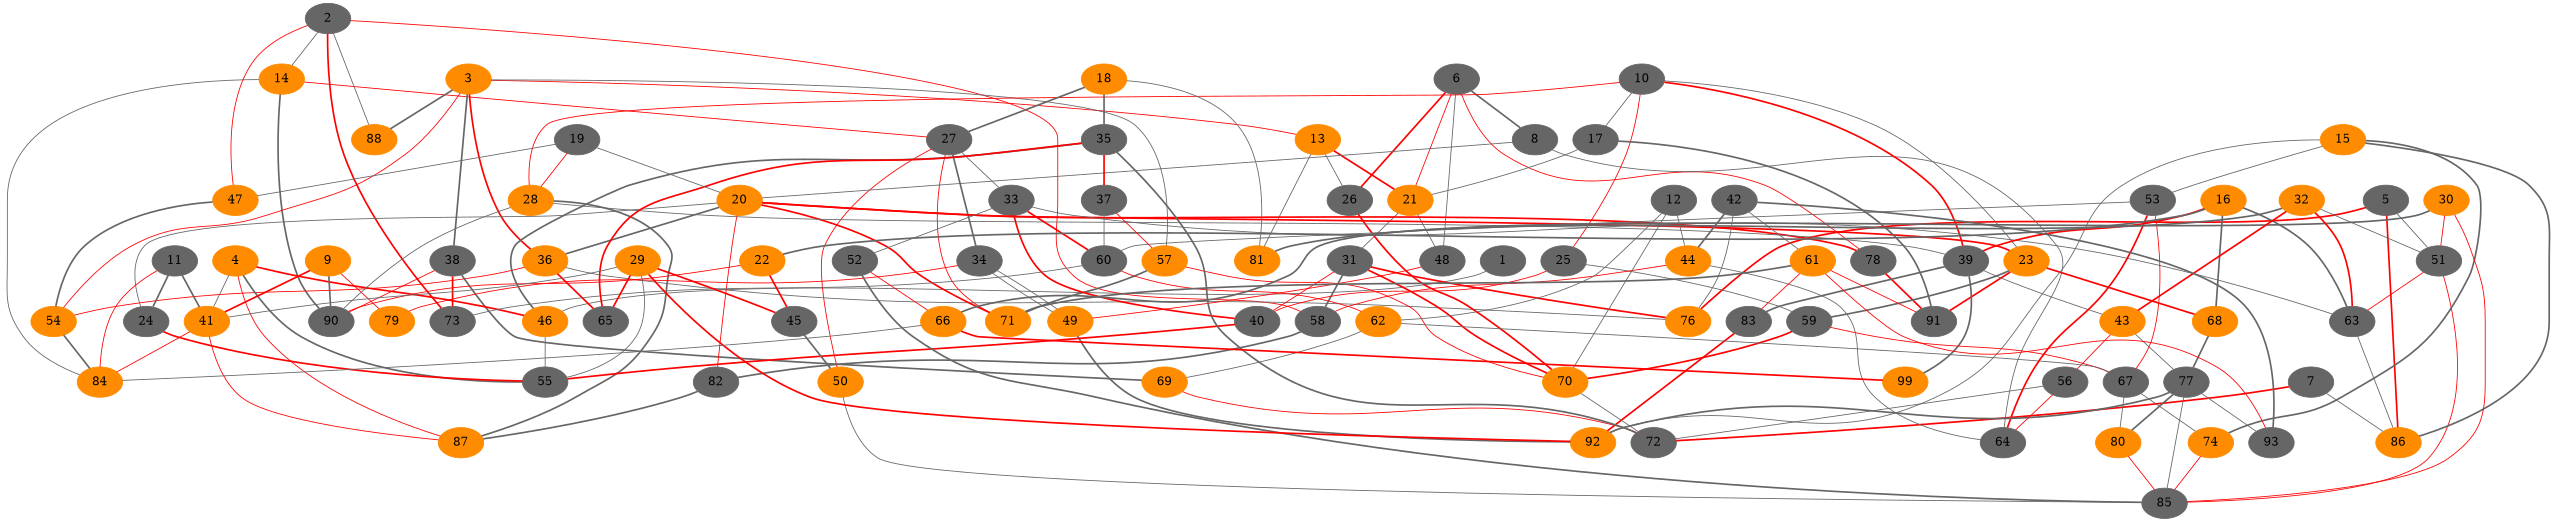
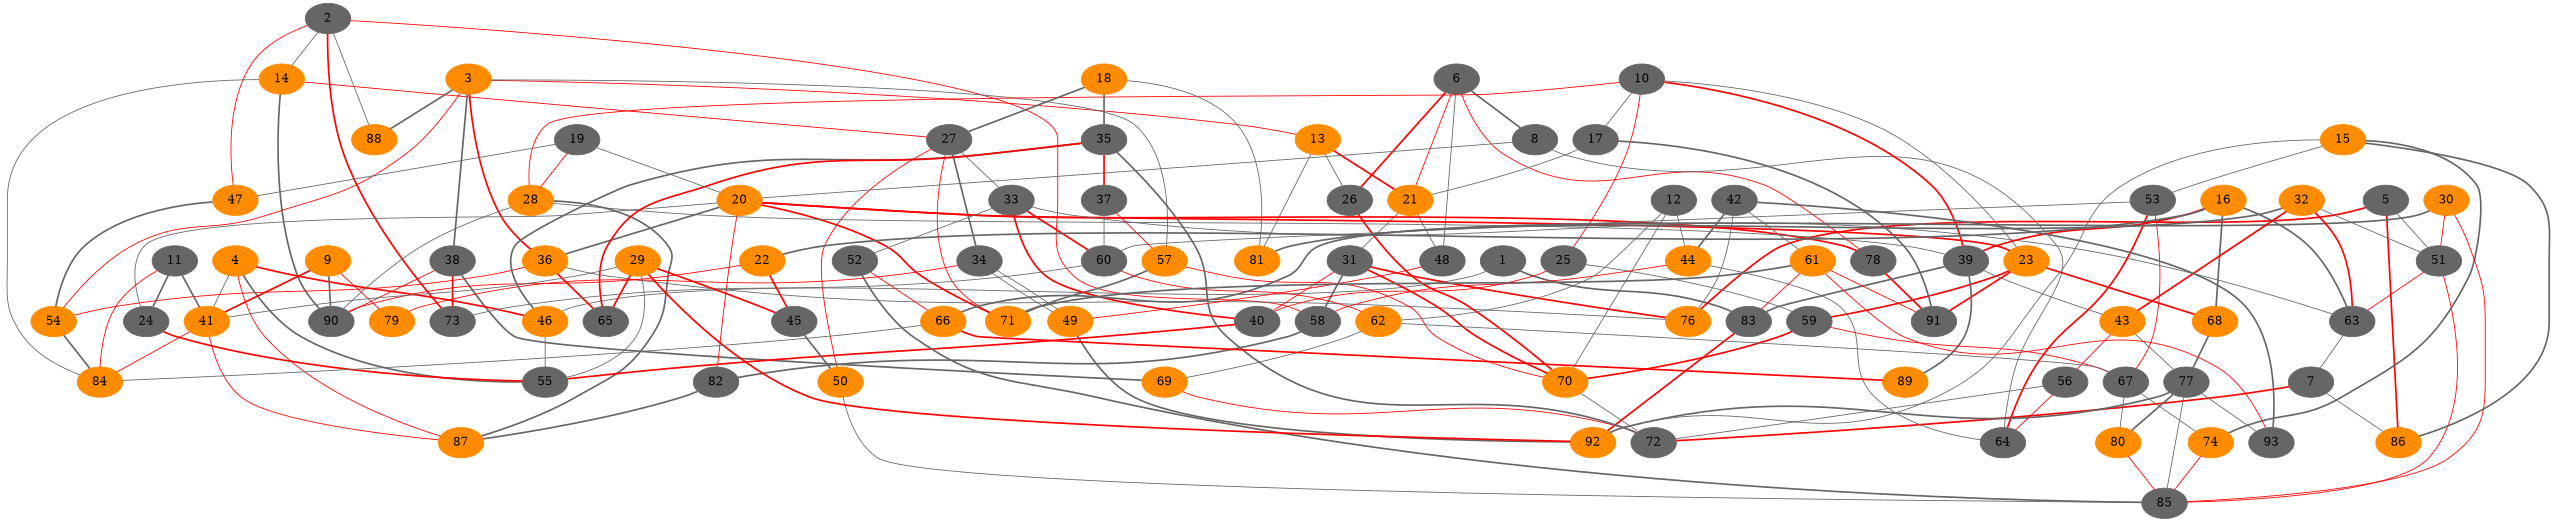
edge "1" -- "83": added
edge "23" -- "59": color gray40 -> red
node "99": label "99" -> "89"
edge "63" -- "86": now "63" -- "7"
